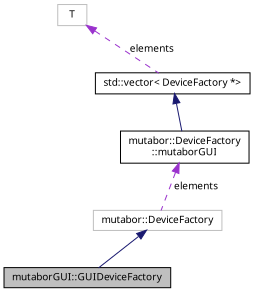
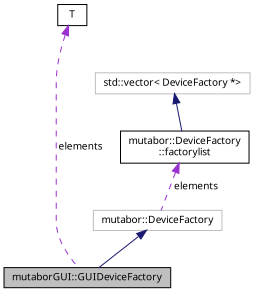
node "T": color grey75 -> black
edge "std::vector< DeviceFactory *>" -> "T": now "mutaborGUI::GUIDeviceFactory" -> "T"
node "std::vector< DeviceFactory *>": color black -> grey75
node "mutabor::DeviceFactory ::mutaborGUI": label "mutabor::DeviceFactory ::mutaborGUI" -> "mutabor::DeviceFactory ::factorylist"
